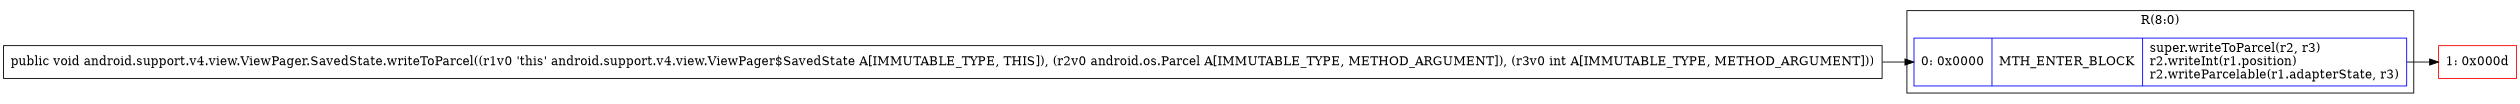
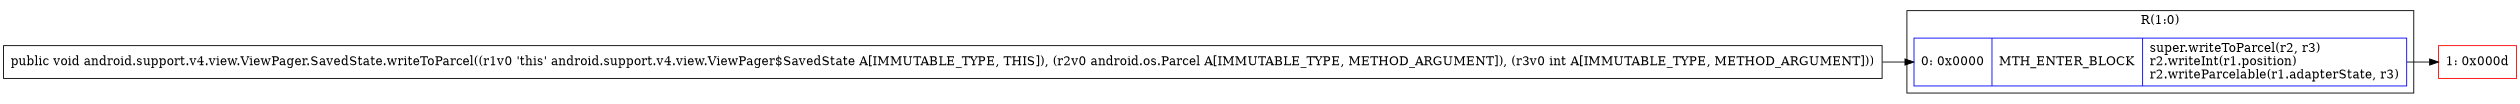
cluster "R(8:0)": label "R(8:0)" -> "R(1:0)"
